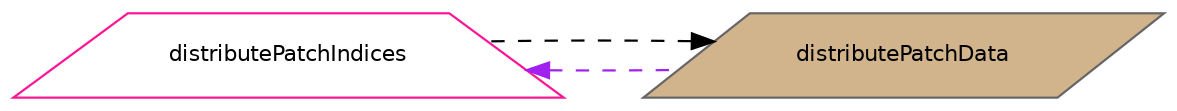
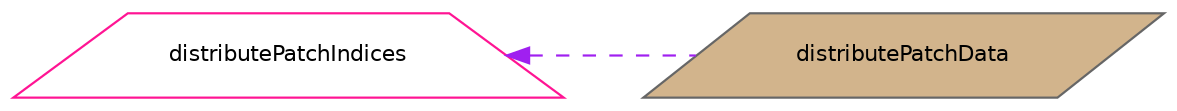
edge "distributePatchIndices" -> "distributePatchData": removed
